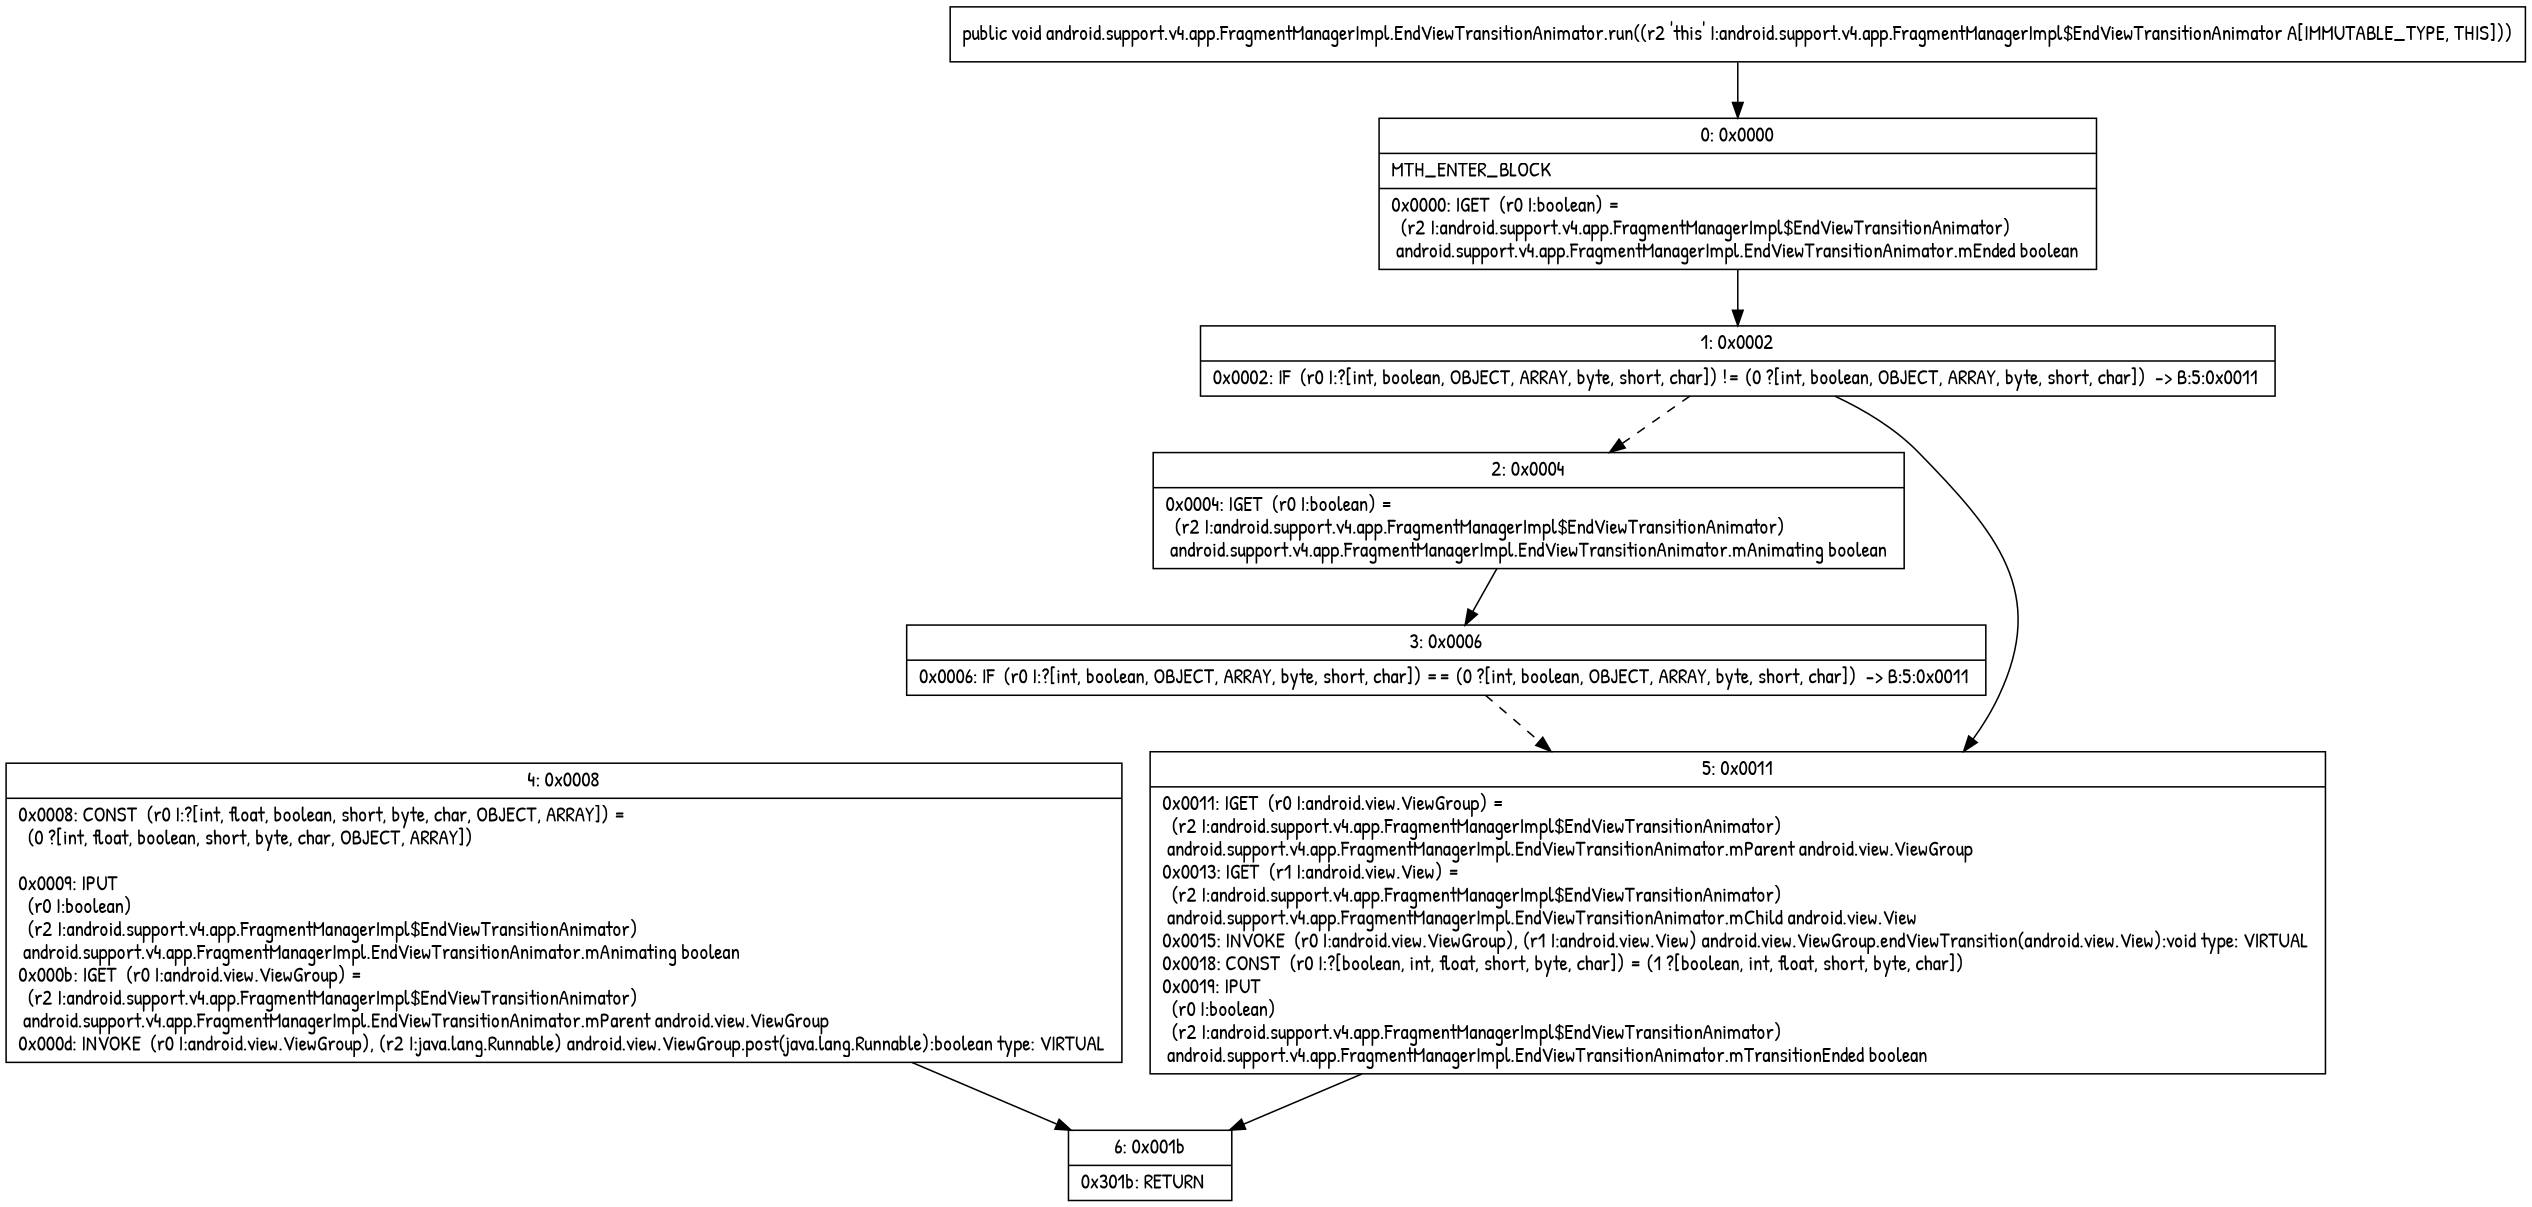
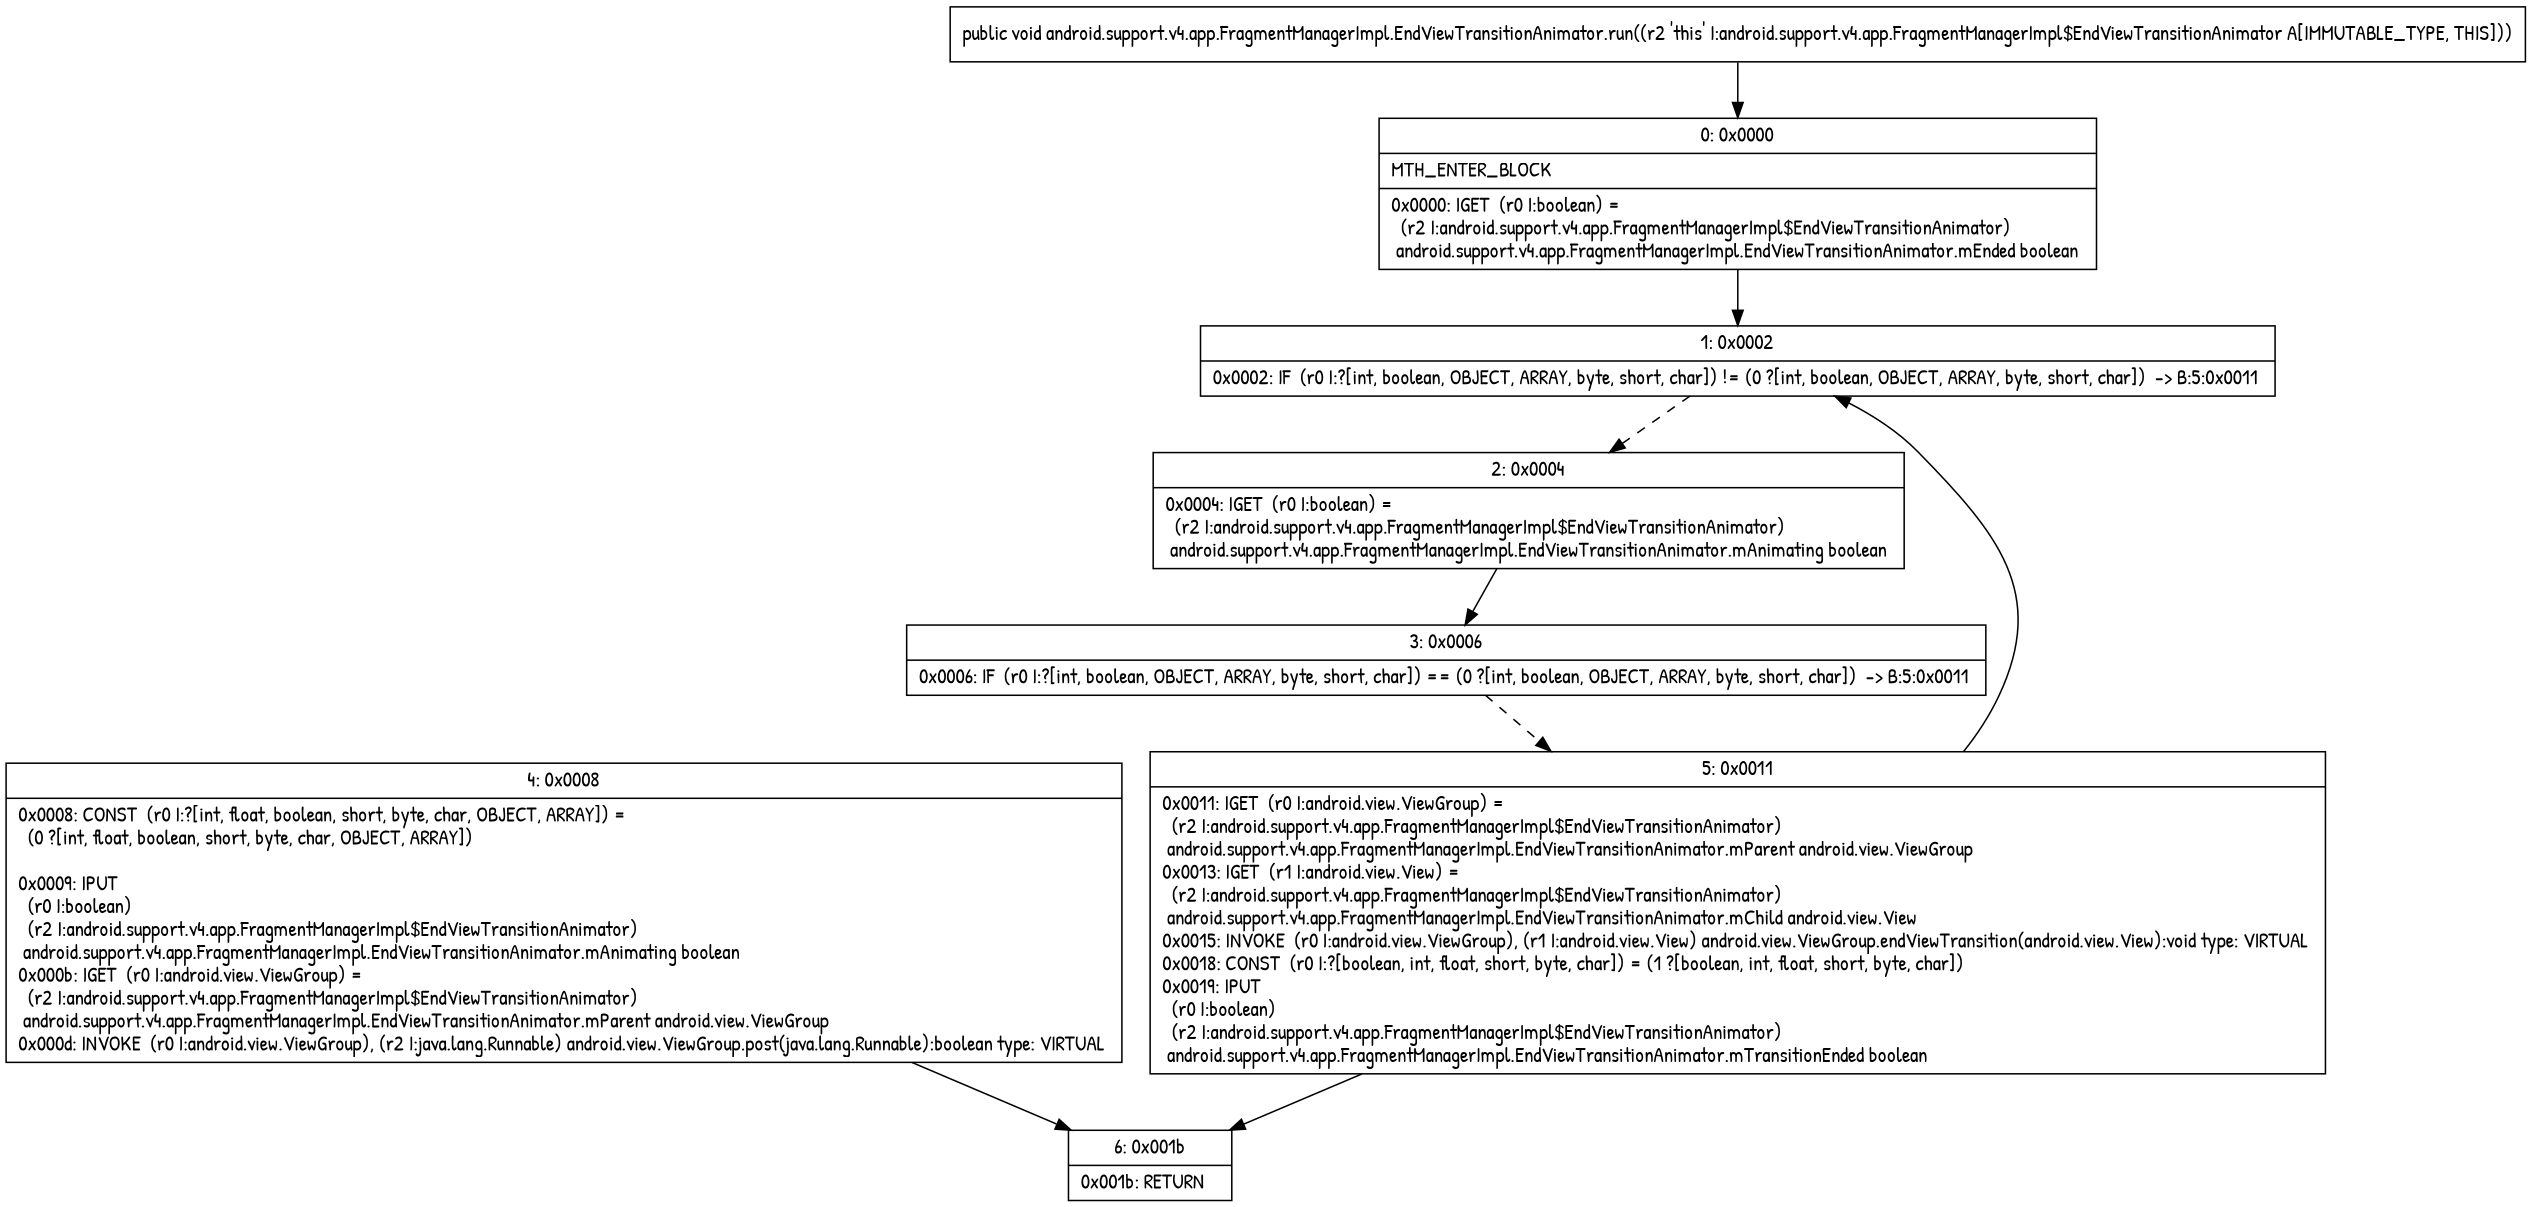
edge "1: 0x0002" -> "5: 0x0011": reversed
node "6: 0x001b": text "0x301b: RETURN" -> "0x001b: RETURN"
